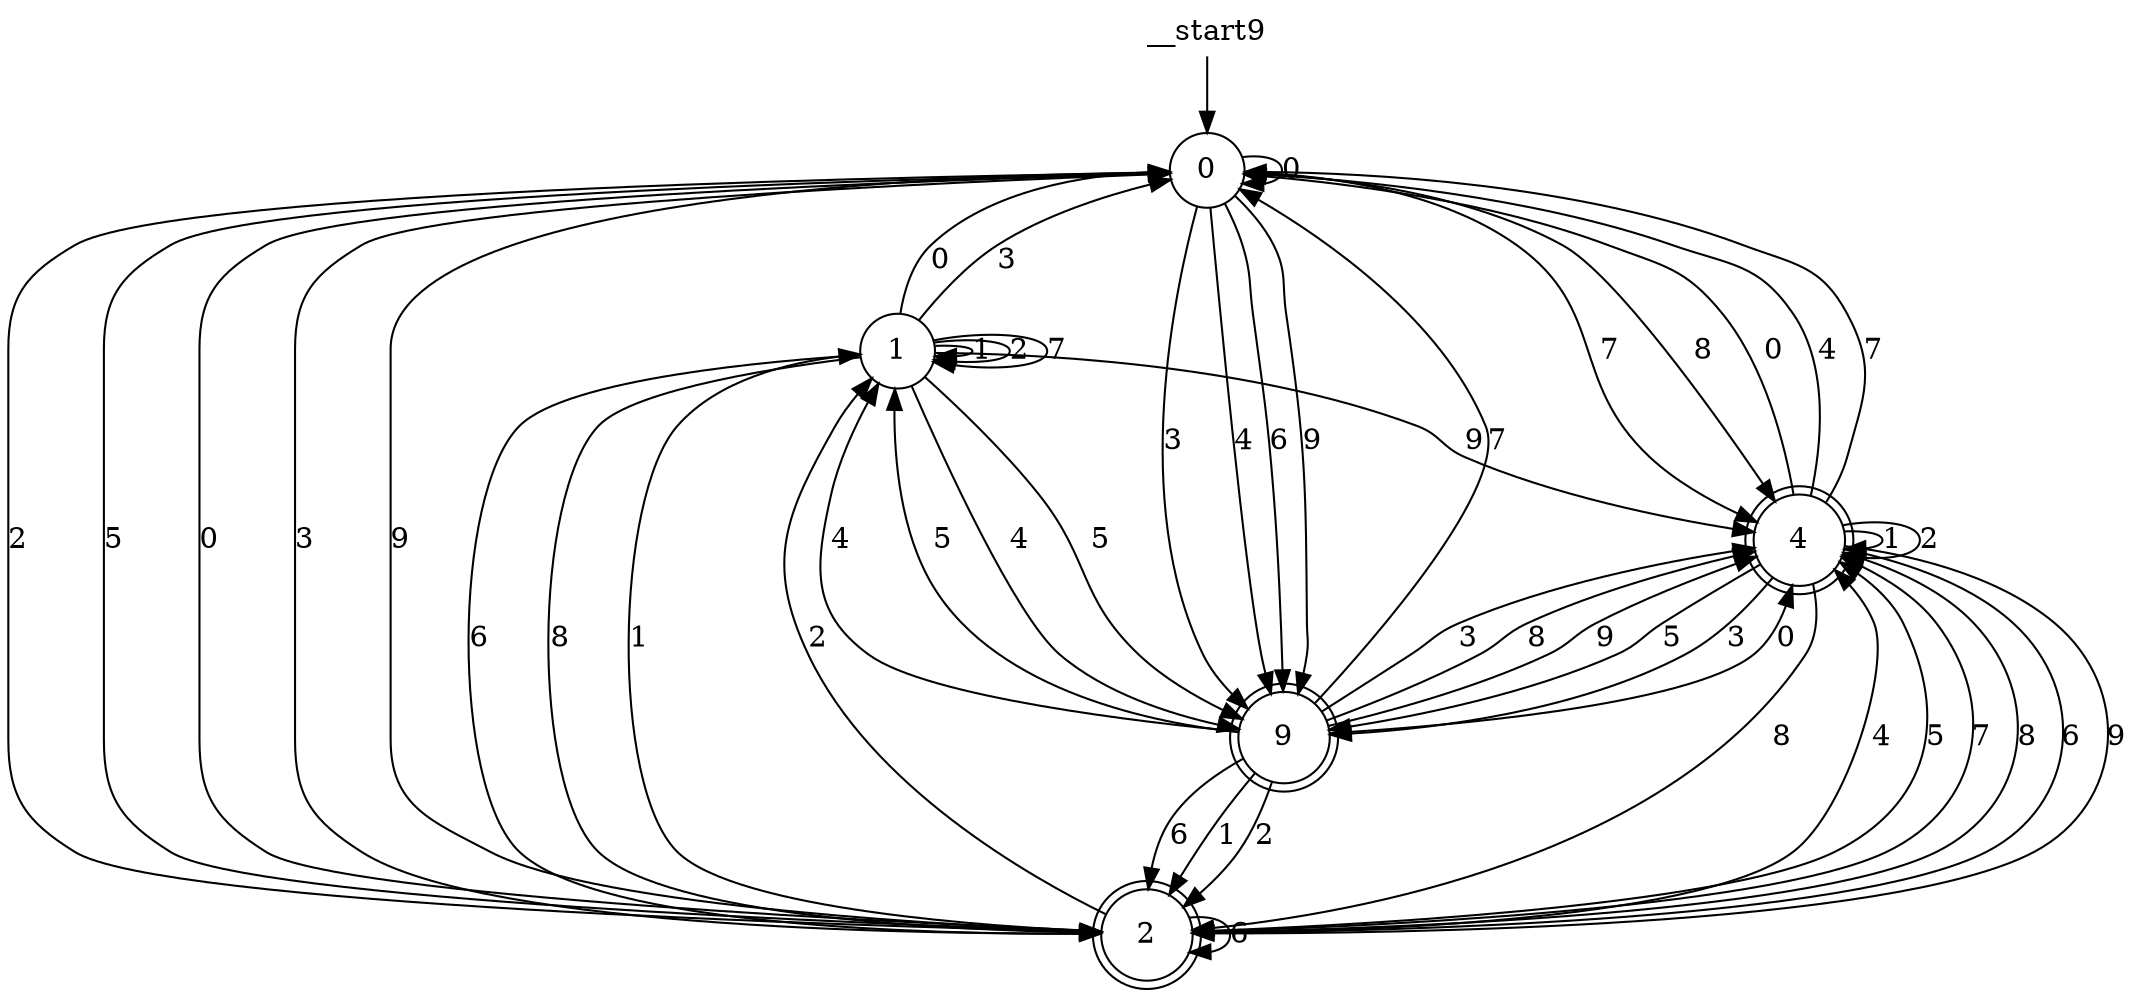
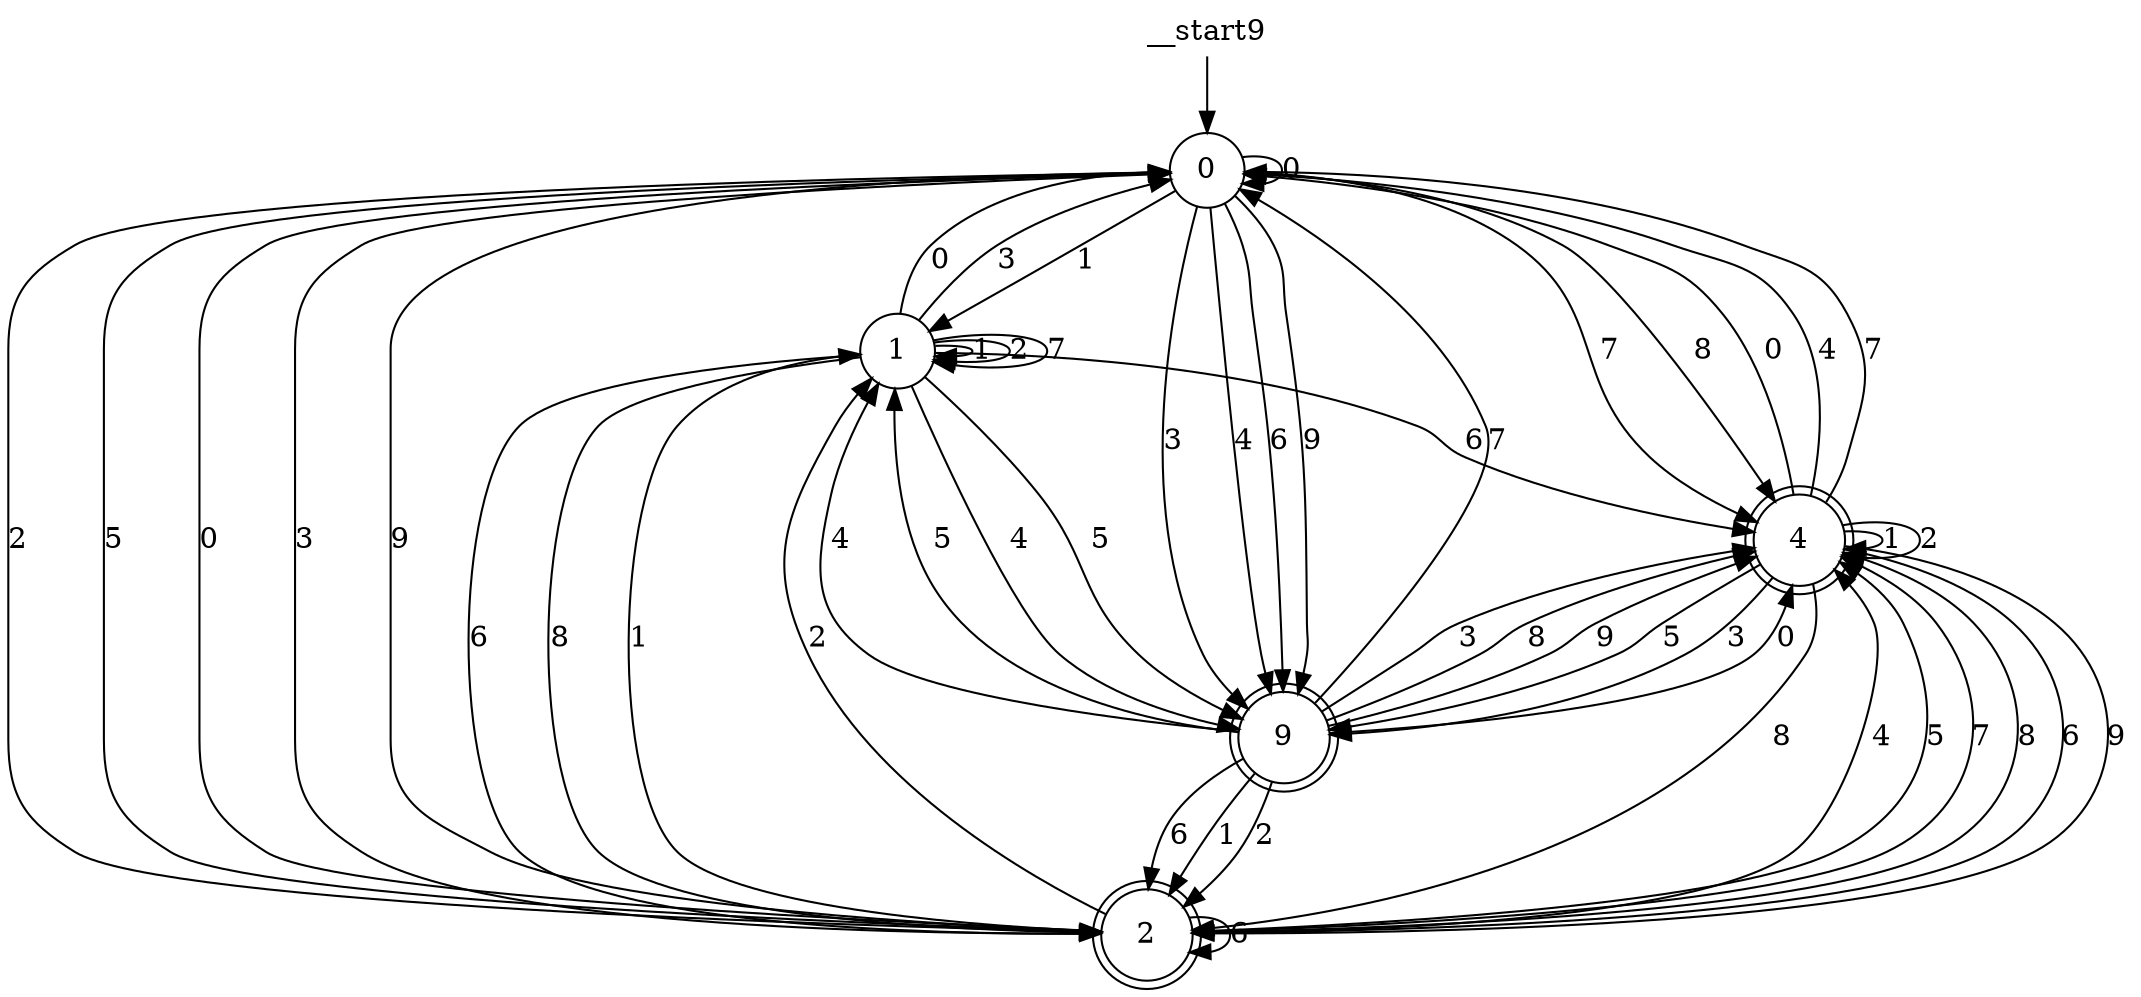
edge "0" -> "1": added, label "1"
edge "1" -> "4": label "9" -> "6"
